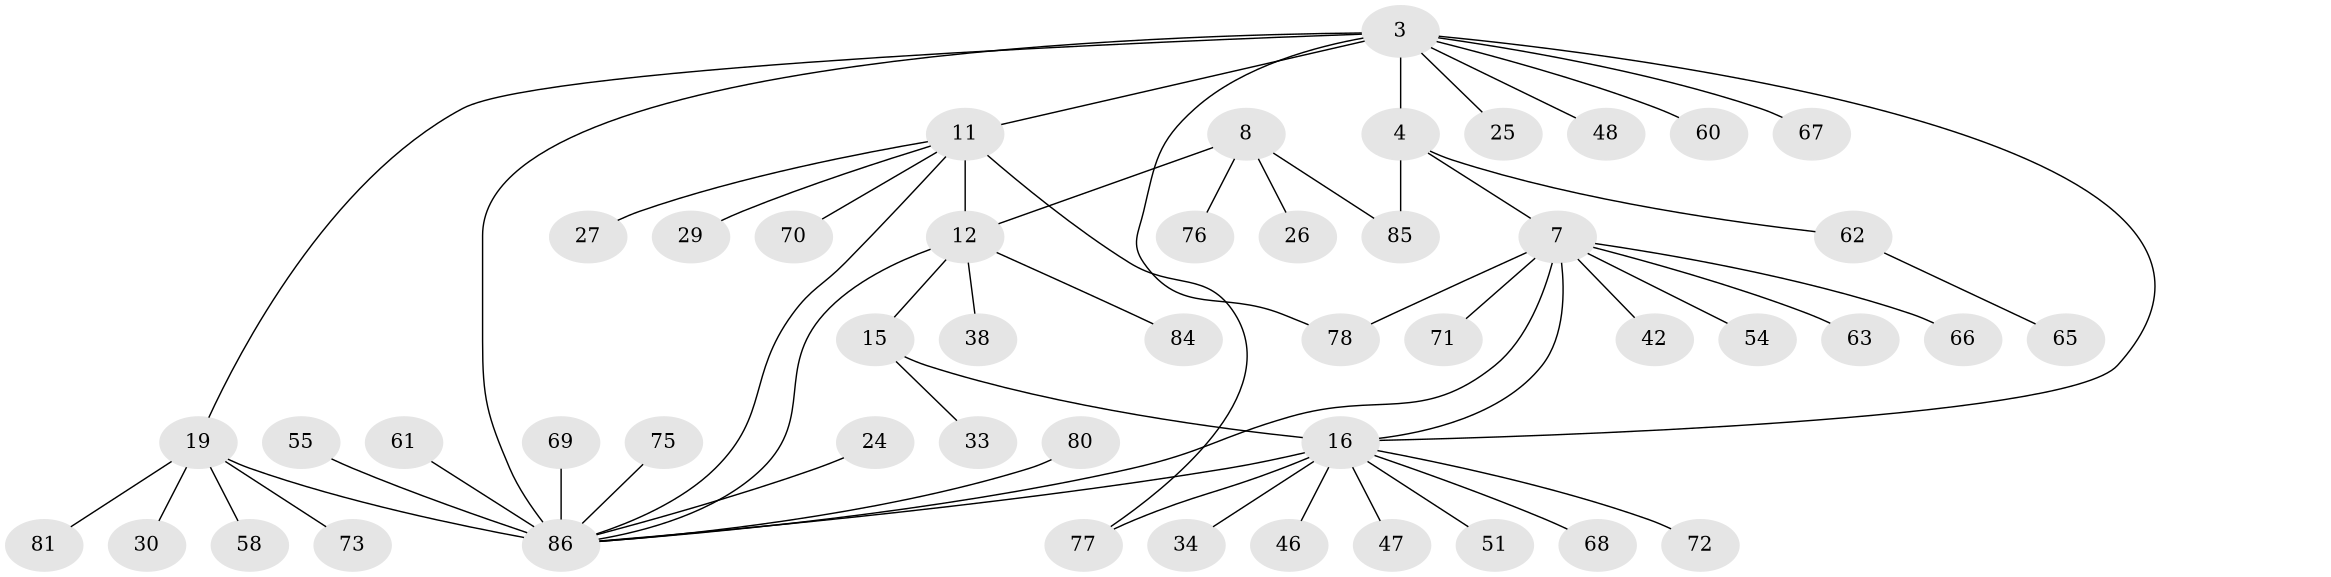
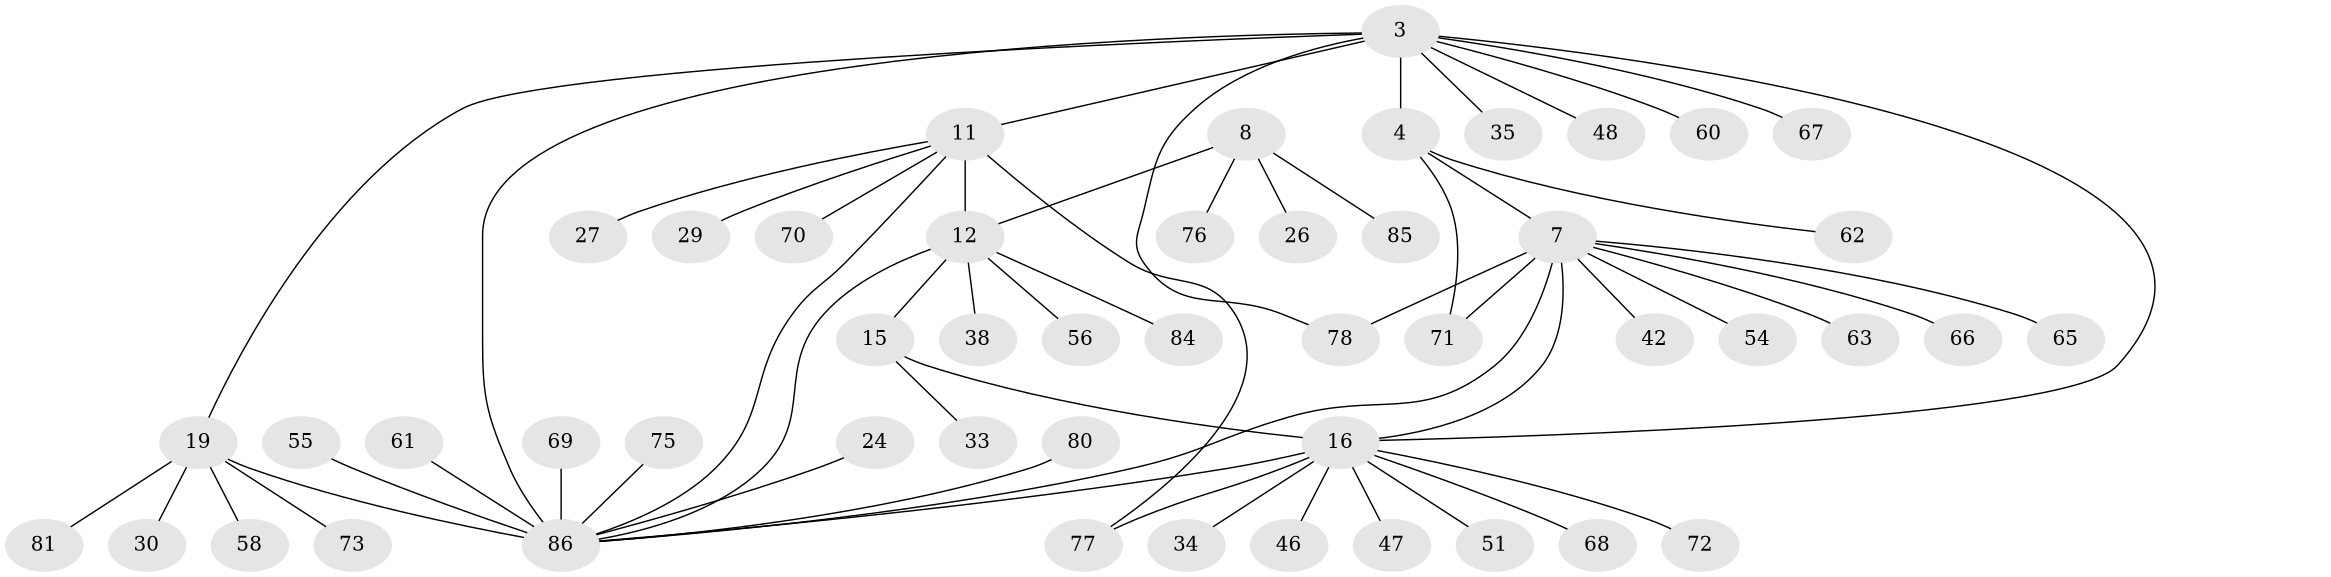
node "25": label "25" -> "35"
edge "4" -- "85": now "4" -- "71"
edge "62" -- "65": now "7" -- "65"
node "56": added
